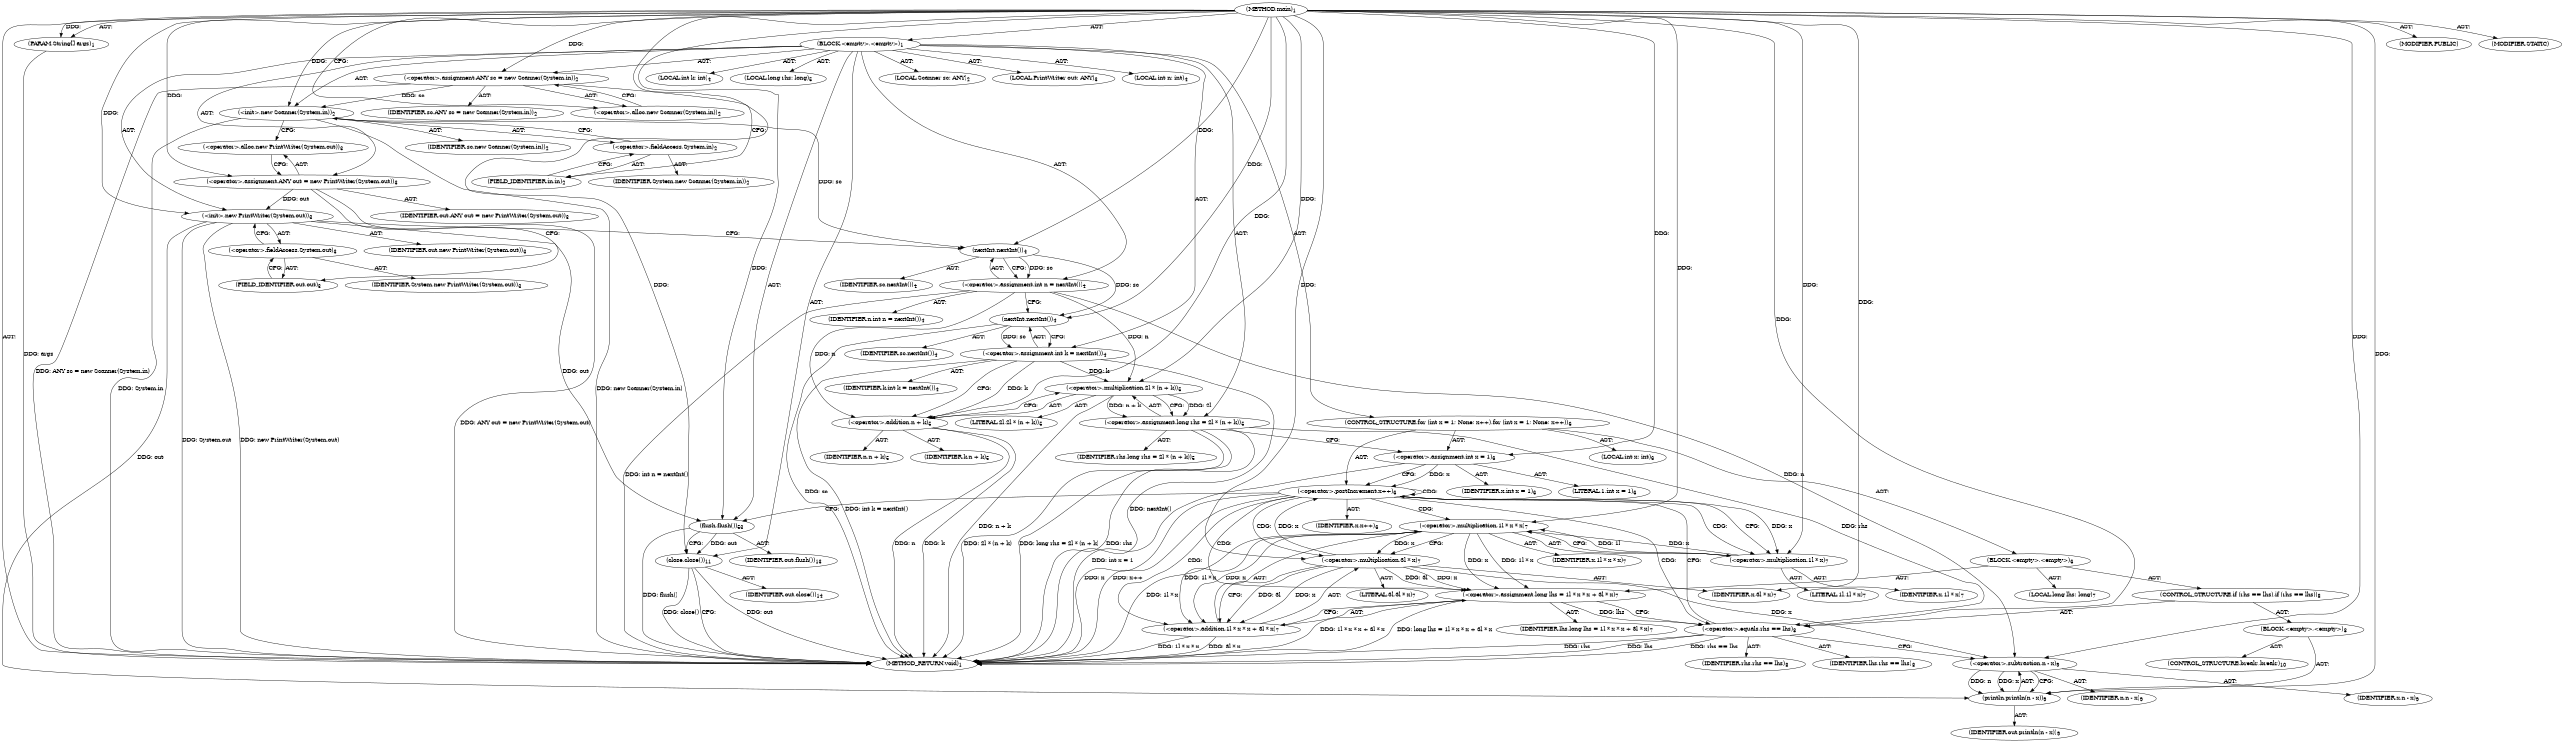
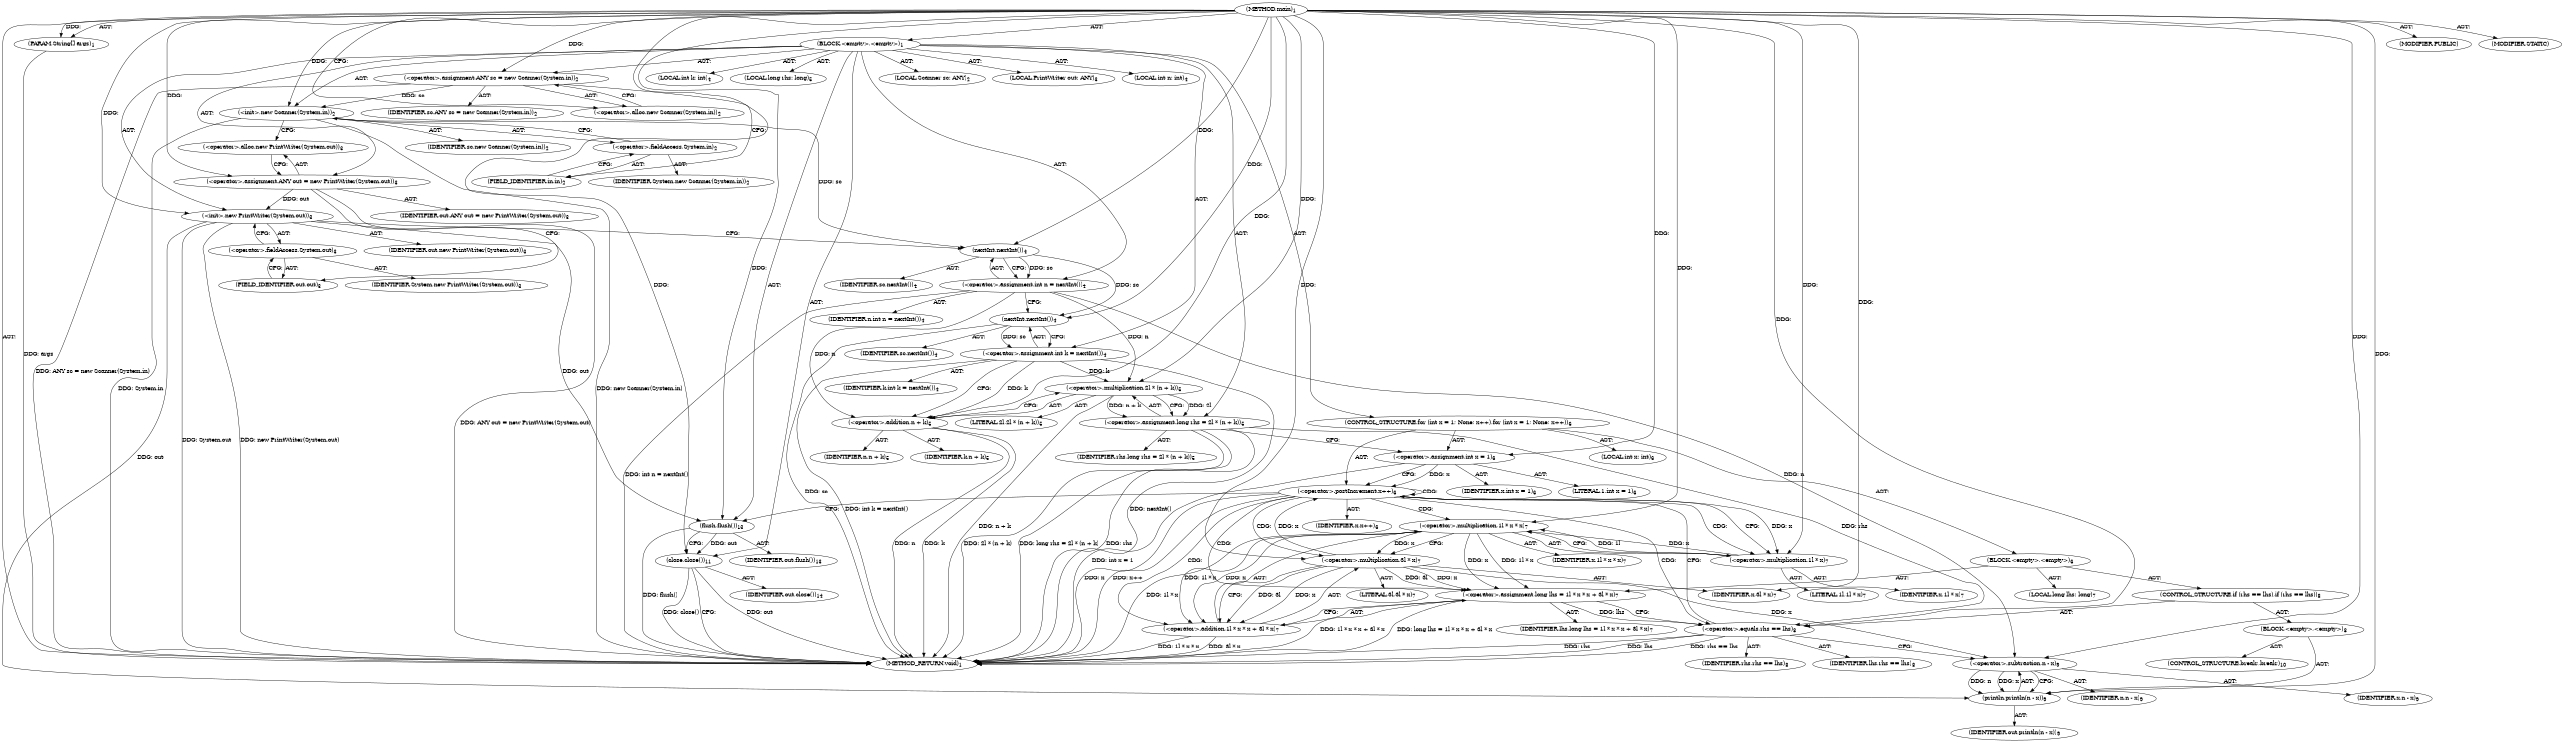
node "(flush,flush())": text "53" -> "13"
